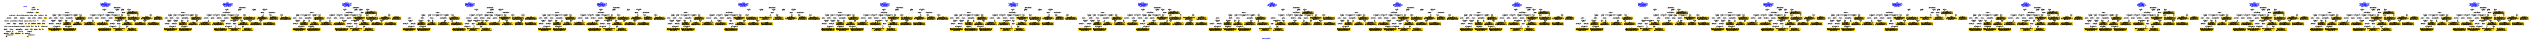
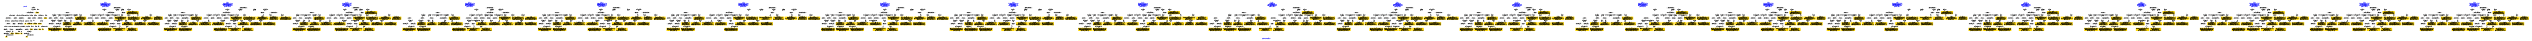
node "credit": removed
node "artist_appellation_uri": label "artist_appellation_uri" -> "artist_artist_uri"
